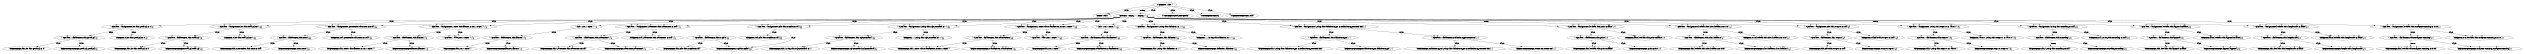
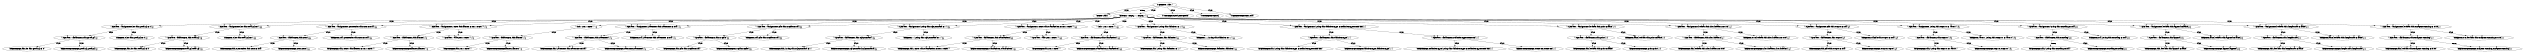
edge "(BLOCK,<empty>,<empty>)" -> "(<operator>.assignment,boolean this.showheaders = true)": label "DDG: " -> "AST: "
edge "(BLOCK,<empty>,<empty>)" -> "(<operator>.assignment,String this.encoding = null)": label "DDG: " -> "AST: "
edge "(<operator>.fieldAccess,this.escapeProcessing)" -> "(IDENTIFIER,this,boolean this.escapeProcessing = true)": label "DDG: " -> "AST: "
edge "(<operator>.fieldAccess,this.escapeProcessing)" -> "(FIELD_IDENTIFIER,escapeProcessing,escapeProcessing)": label "AST: " -> "DDG: "
edge "(<operator>.assignment,File this.srcFile = null)" -> "(FIELD_IDENTIFIER,srcFile,srcFile)": now "(<operator>.assignment,File this.srcFile = null)" -> "(<operator>.fieldAccess,this.srcFile)"
